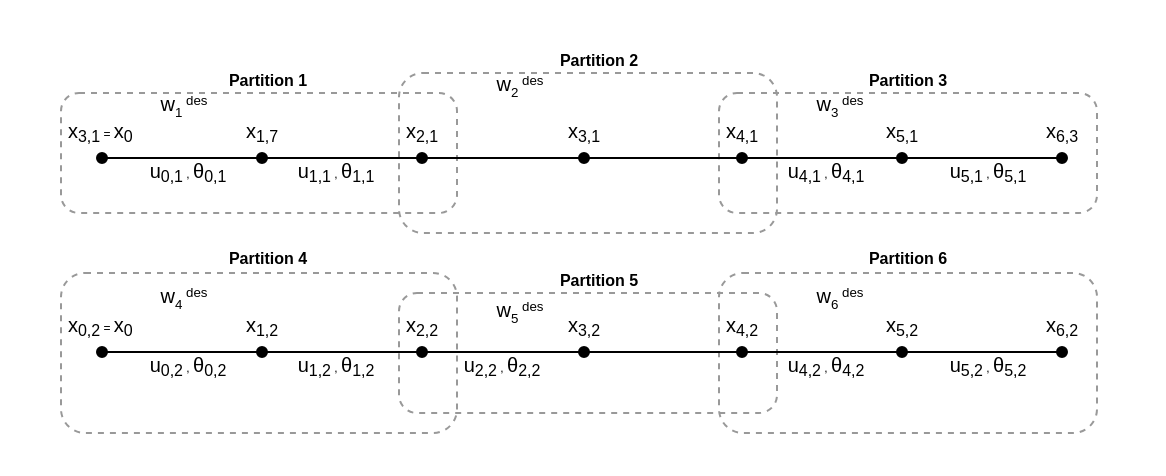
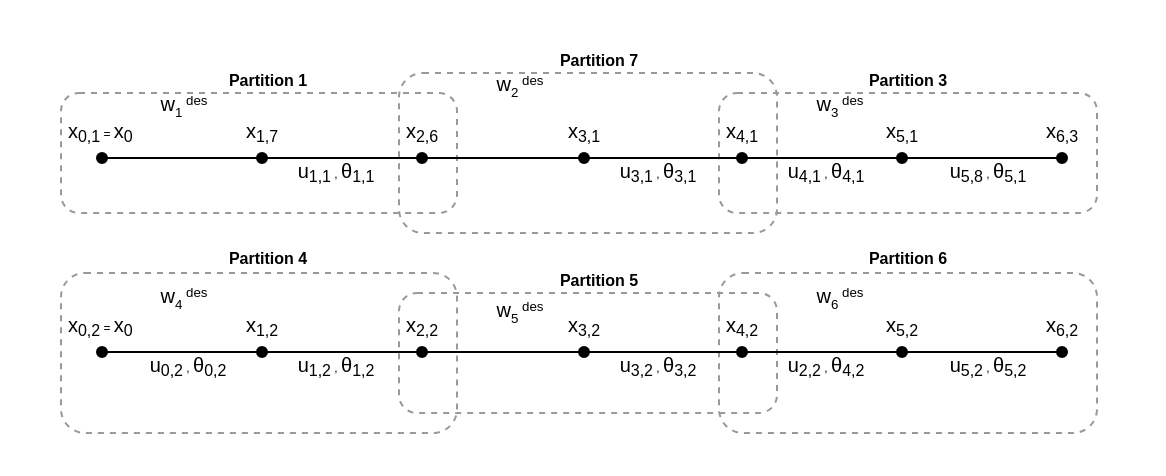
node "Partition 2": label "Partition 2" -> "Partition 7"
node "x3,1 = x0": label "x3,1 = x0" -> "x0,1 = x0"
node "x2,1": label "x2,1" -> "x2,6"
node "u0,1 , θ0,1": removed
node "u3,1 , θ3,1": added
node "u5,1 , θ5,1": label "u5,1 , θ5,1" -> "u5,8 , θ5,1"
node "u2,2 , θ2,2": removed
node "u3,2 , θ3,2": added
node "u4,2 , θ4,2": label "u4,2 , θ4,2" -> "u2,2 , θ4,2"
